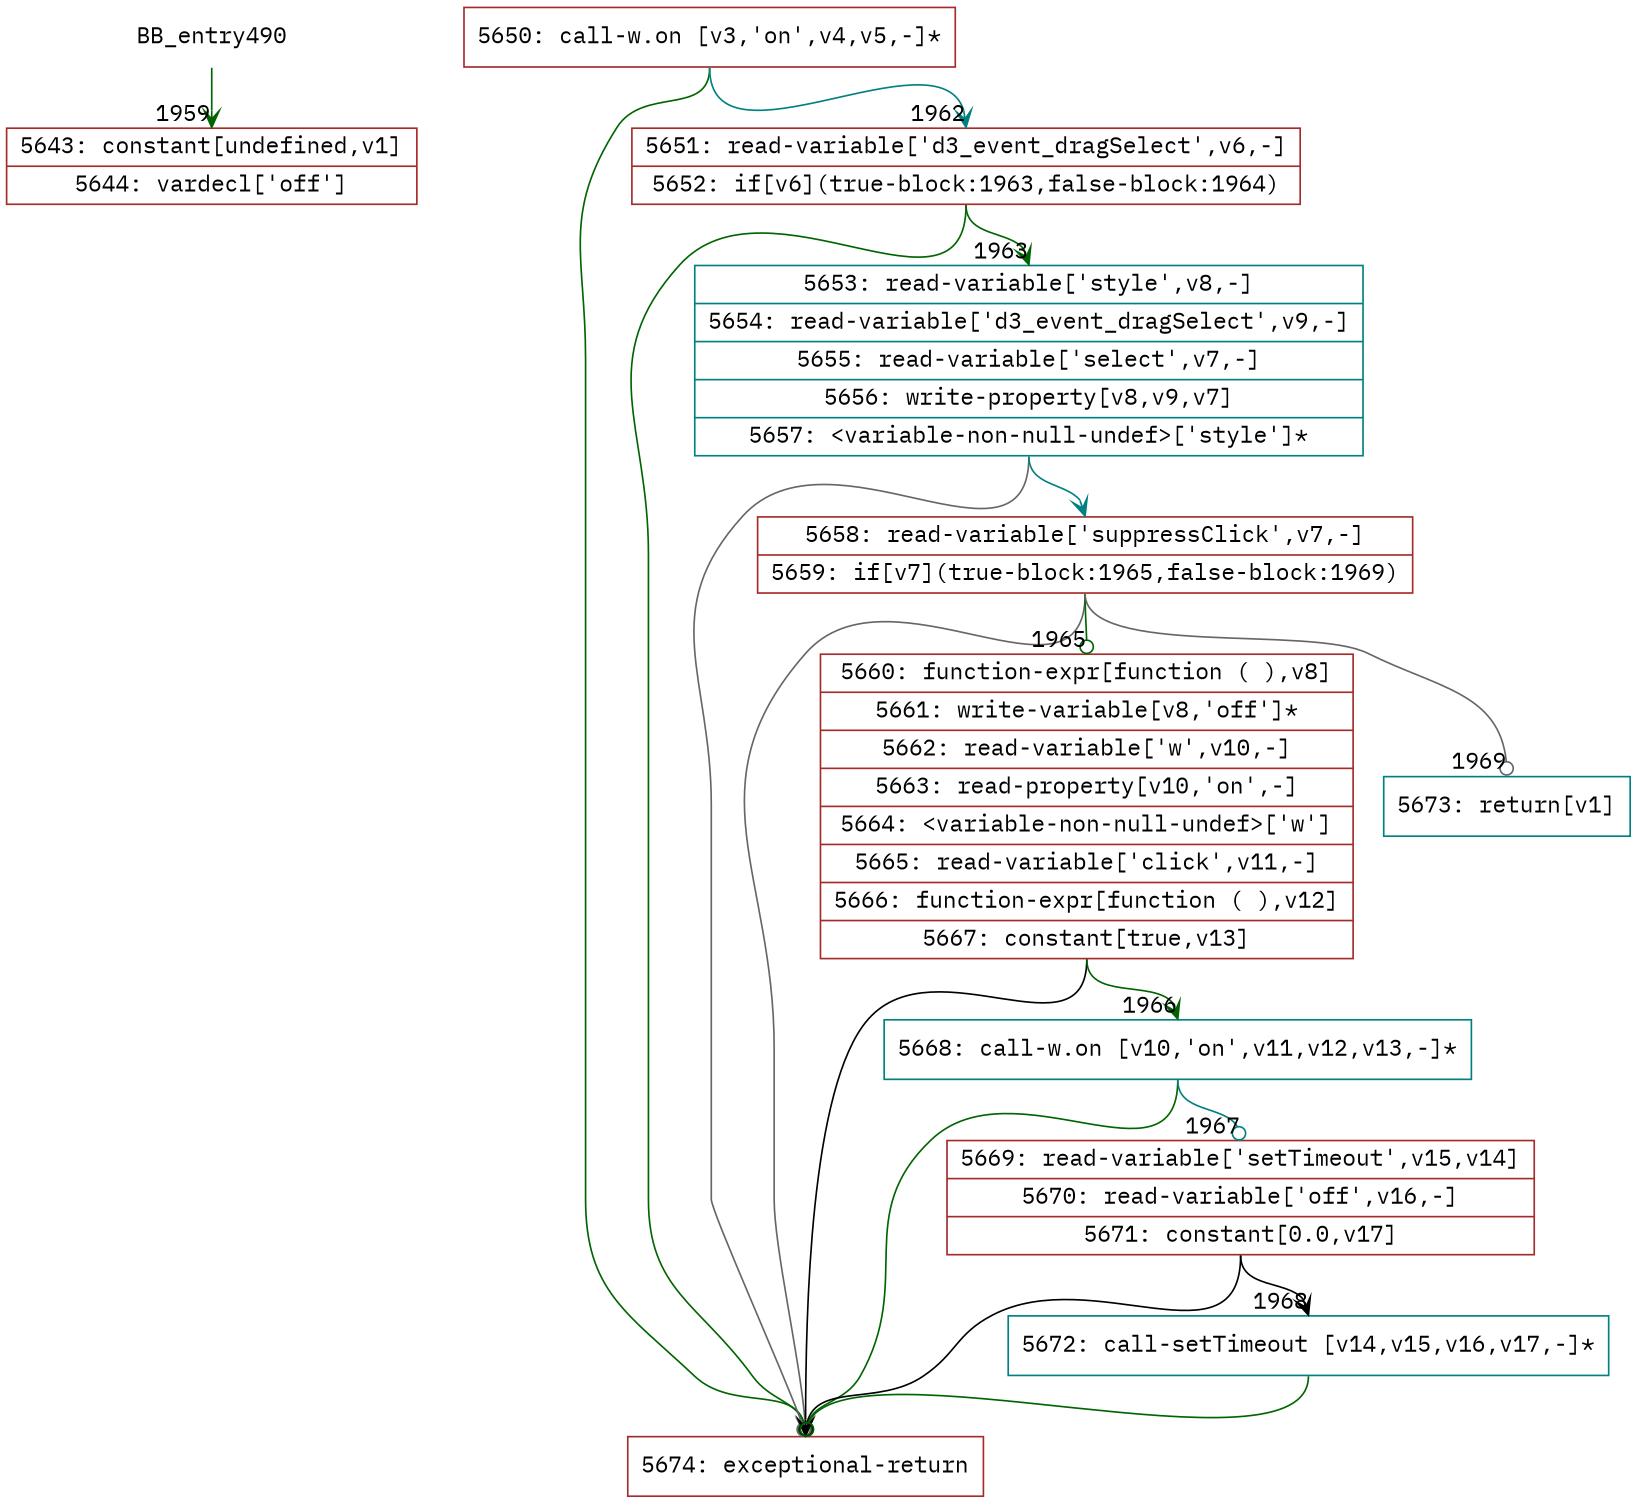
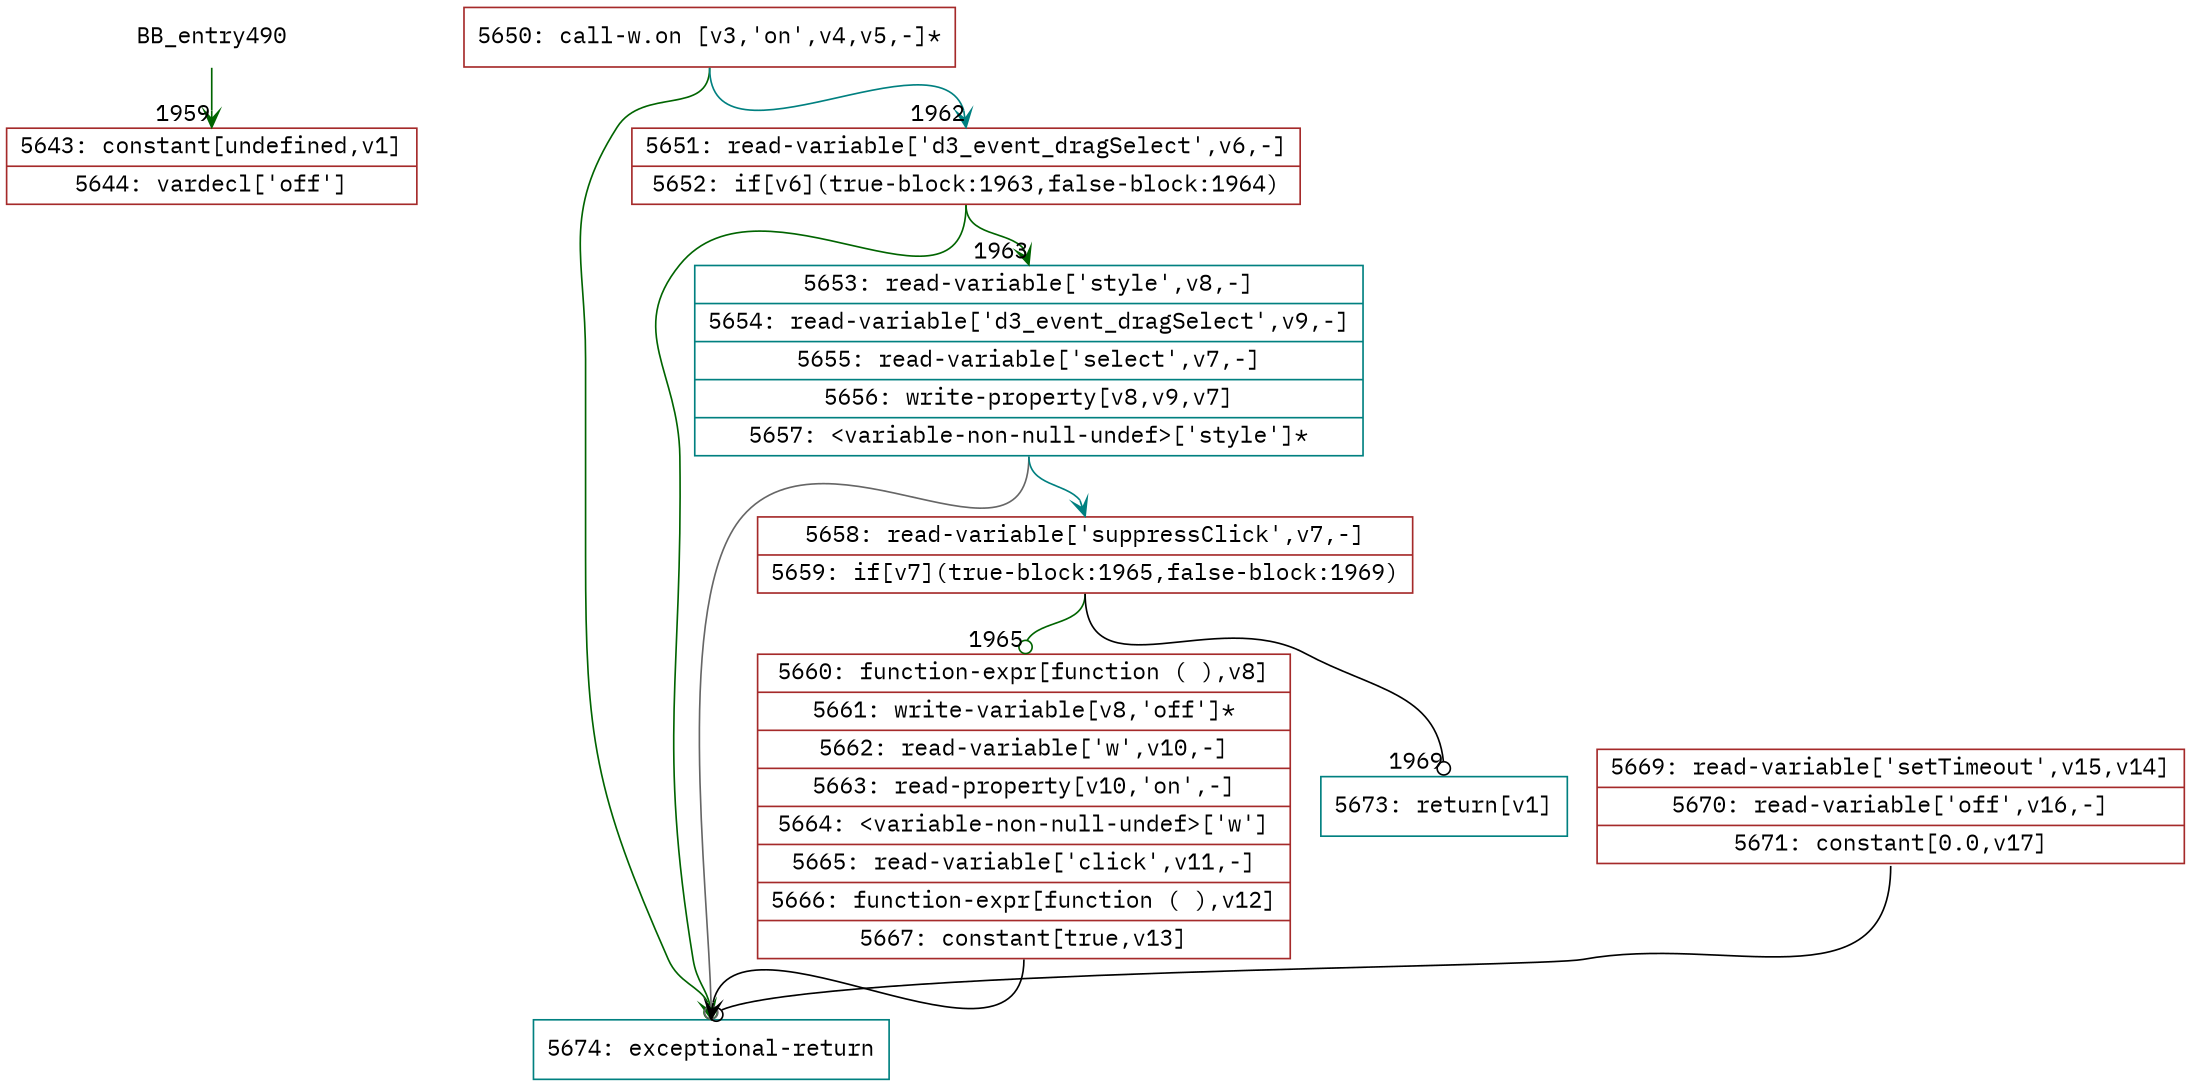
edge "5658: read-variable['suppressClick',v7,-]" -> "5673: return[v1]": color gray40 -> black
edge "5650: call-w.on [v3,'on',v4,v5,-]*" -> "5674: exceptional-return": arrowhead odot -> vee
edge "5658: read-variable['suppressClick',v7,-]" -> "5674: exceptional-return": removed
node "5668: call-w.on [v10,'on',v11,v12,v13,-]*": removed
node "5672: call-setTimeout [v14,v15,v16,v17,-]*": removed
node "5674: exceptional-return": color brown -> teal
